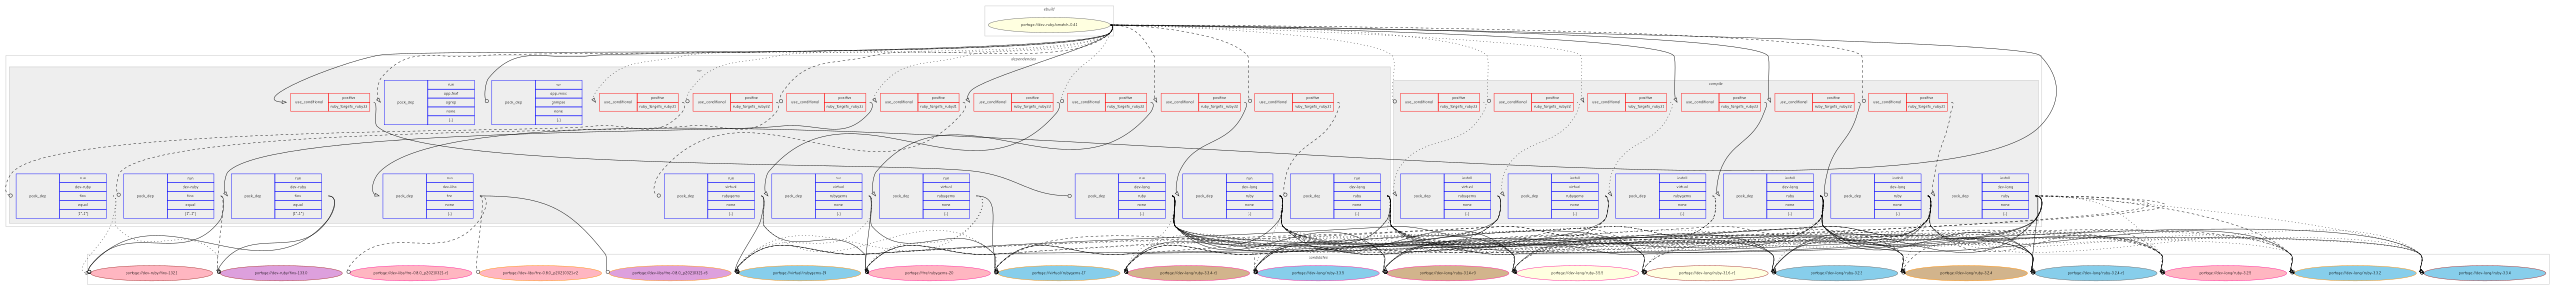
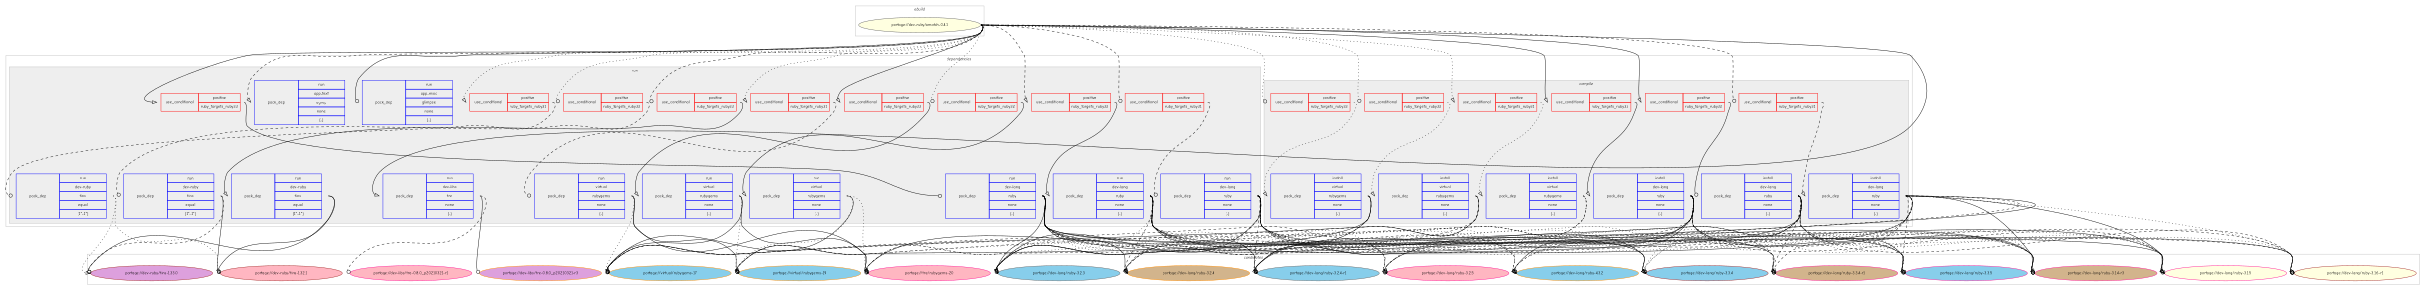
node "portage://dev-libs/tre-0.8.0_p20210321-r2": removed
node "portage://dev-lang/ruby-3.5.5": label "portage://dev-lang/ruby-3.5.5" -> "portage://dev-lang/ruby-3.1.5"
node "portage://dev-lang/ruby-3.3.2": label "portage://dev-lang/ruby-3.3.2" -> "portage://dev-lang/ruby-4.3.2"
